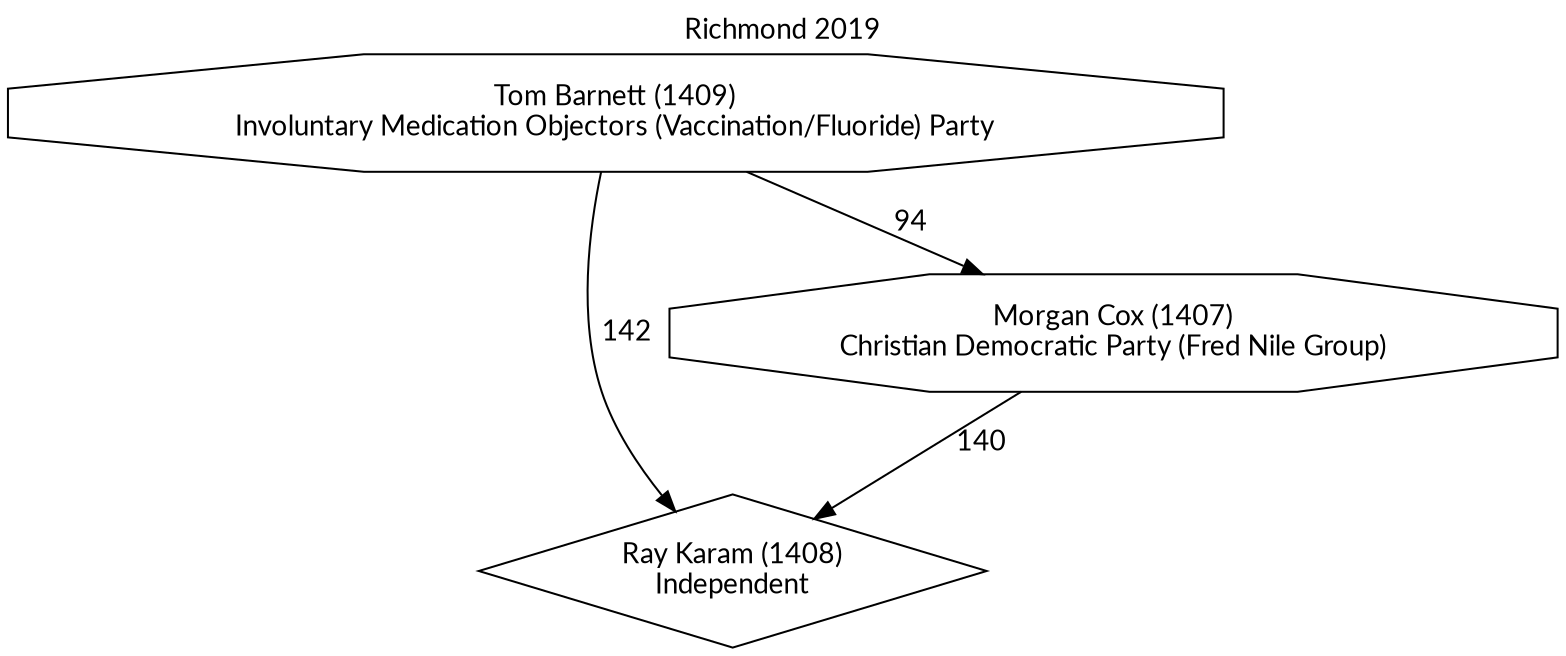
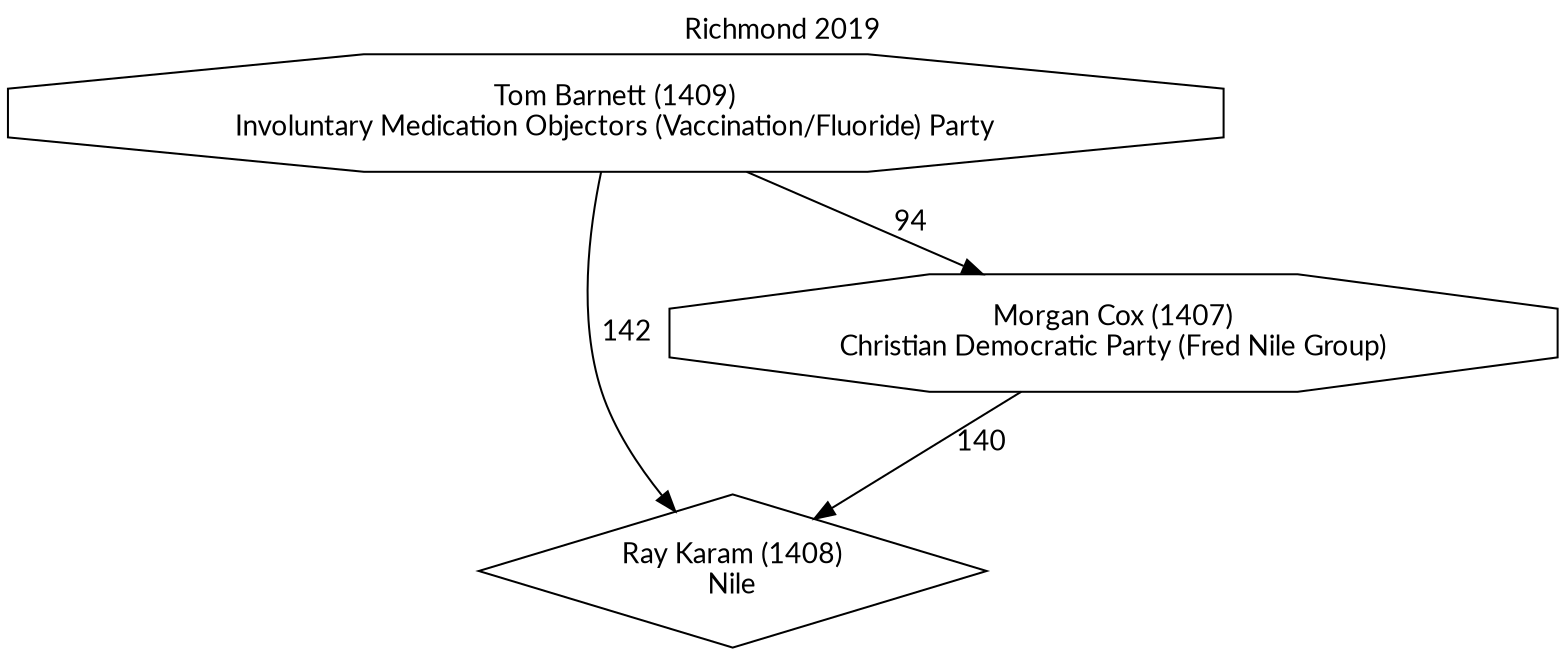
node "Ray Karam (1408) Independent": label "Ray Karam (1408) Independent" -> "Ray Karam (1408) Nile"
